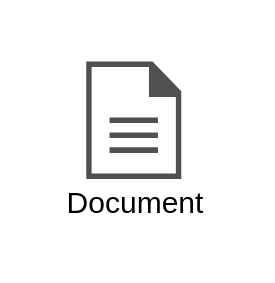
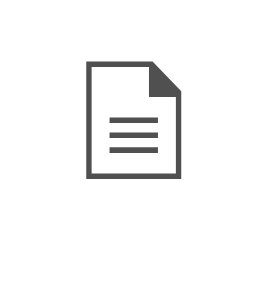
node "Document": removed
